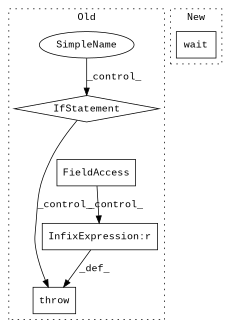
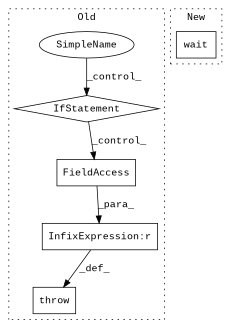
edge "IfStatement" -> "throw": now "IfStatement" -> "FieldAccess"
edge "FieldAccess" -> "InfixExpression:r": label "_control_" -> "_para_"
